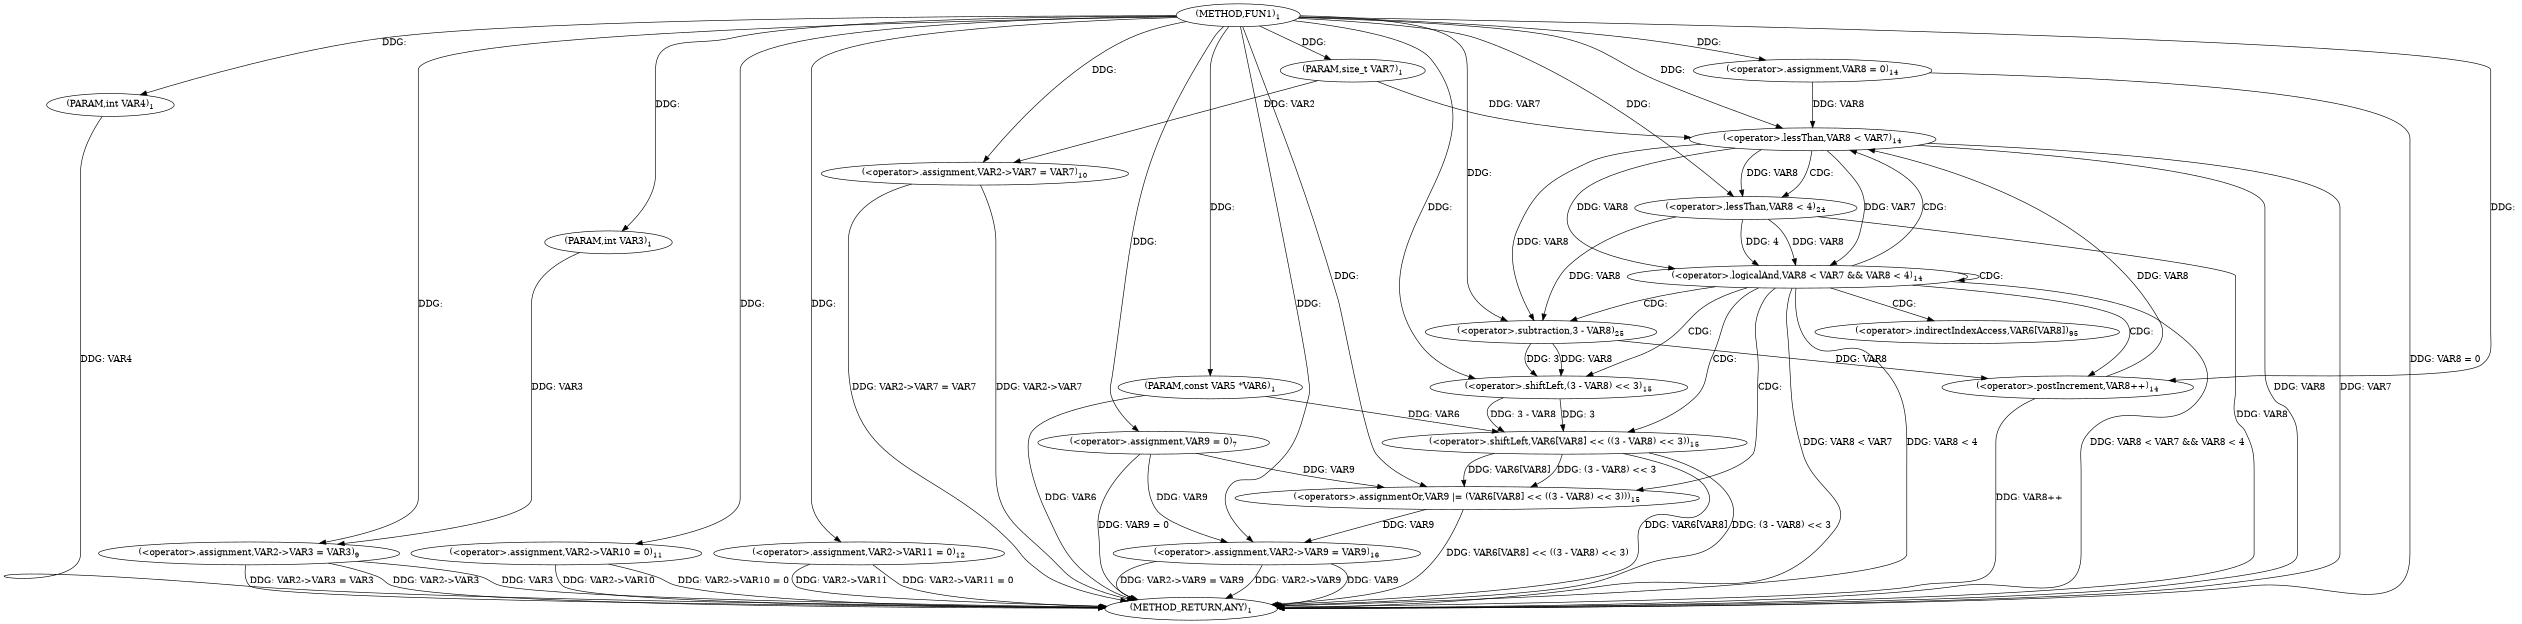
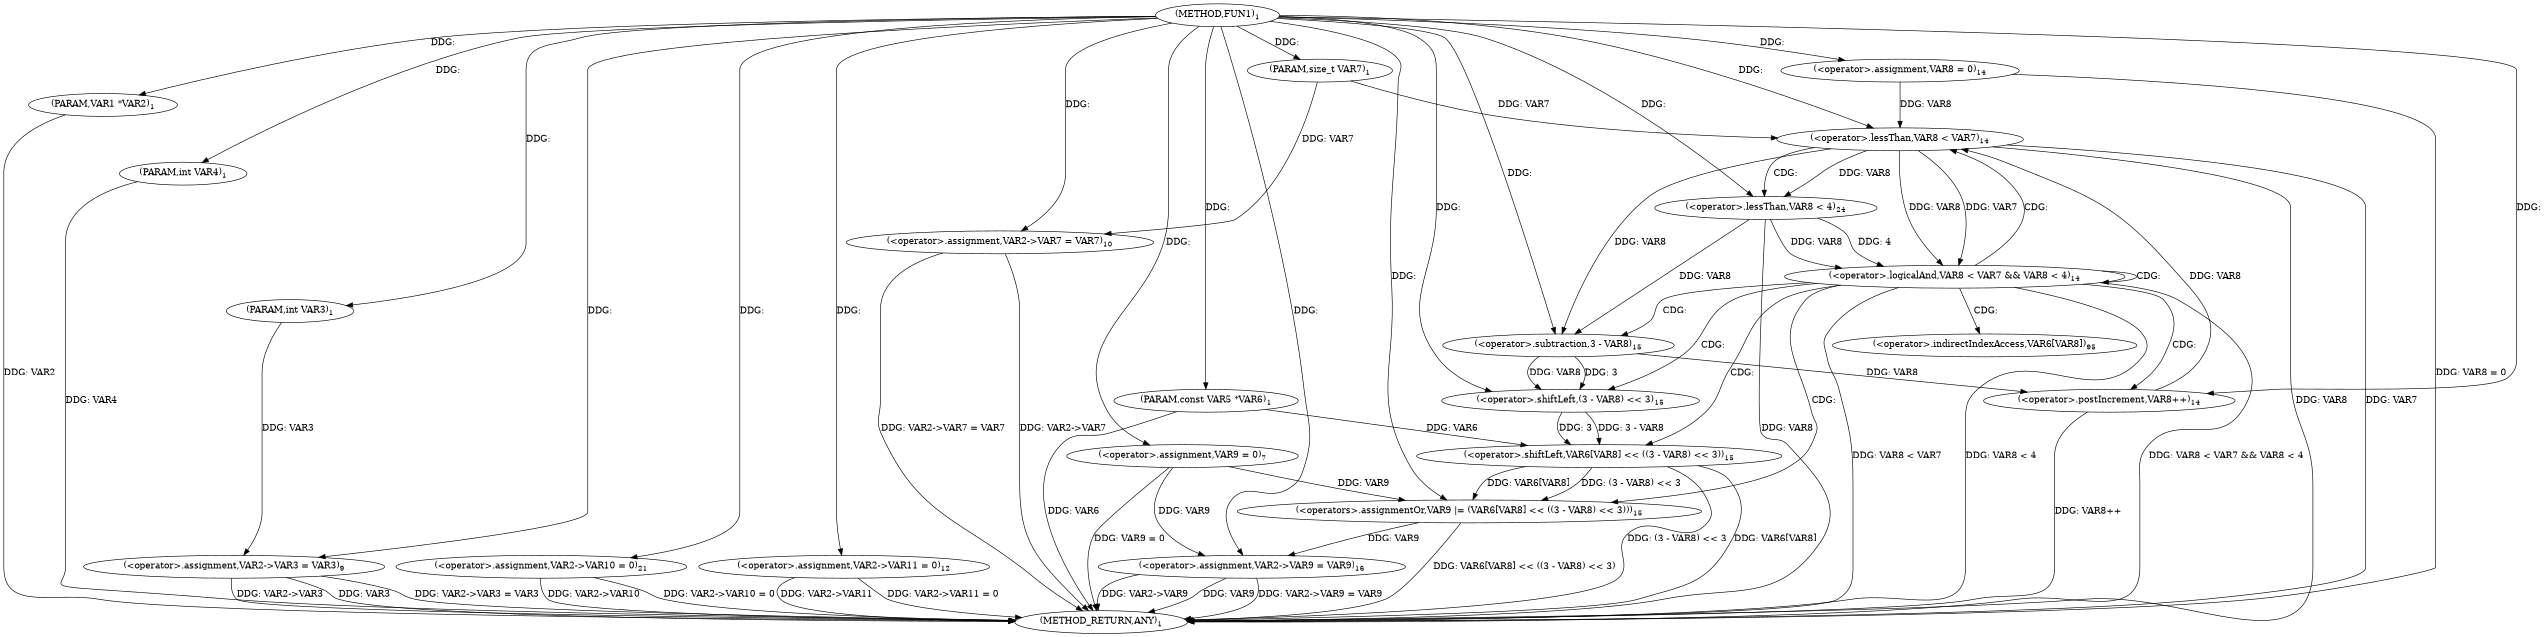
node "(PARAM,VAR1 *VAR2)": added
edge "(PARAM,size_t VAR7)" -> "(<operator>.assignment,VAR2->VAR7 = VAR7)": label "DDG: VAR2" -> "DDG: VAR7"
node "(<operator>.subtraction,3 - VAR8)": text "25" -> "15"
node "(<operator>.assignment,VAR2->VAR10 = 0)": text "11" -> "21"
